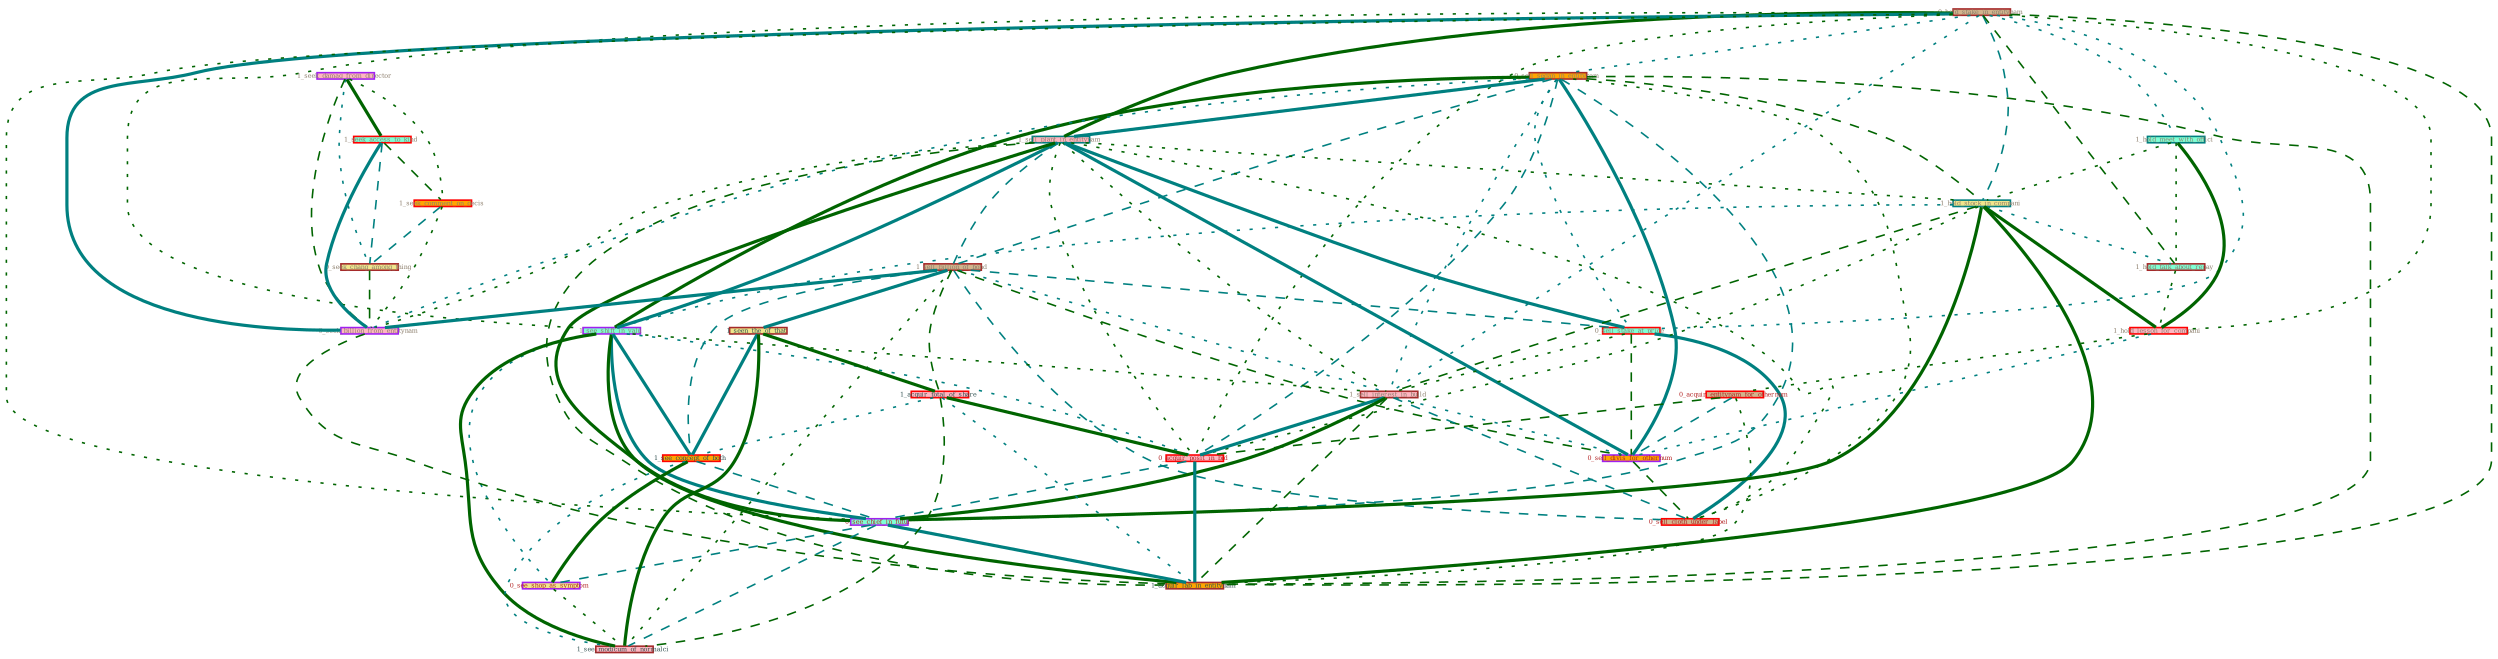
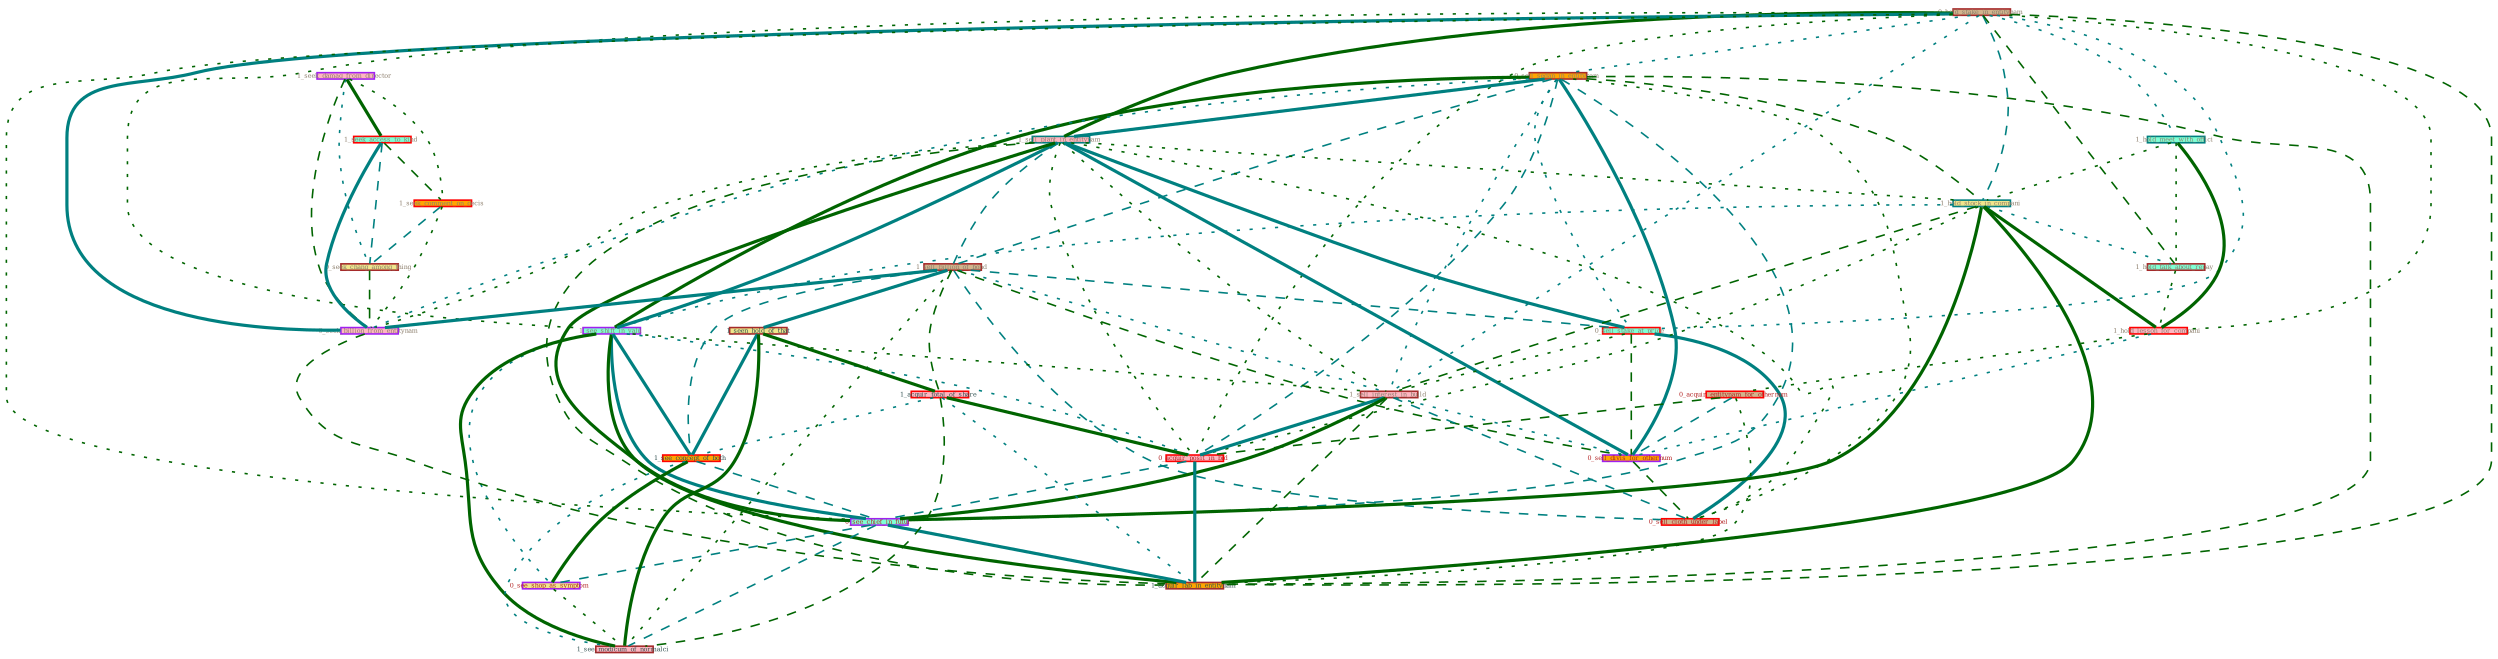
node "1_seen_the_of_that": label "1_seen_the_of_that" -> "1_seen_hold_of_that"
